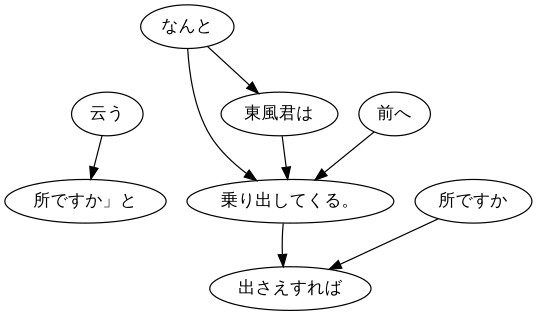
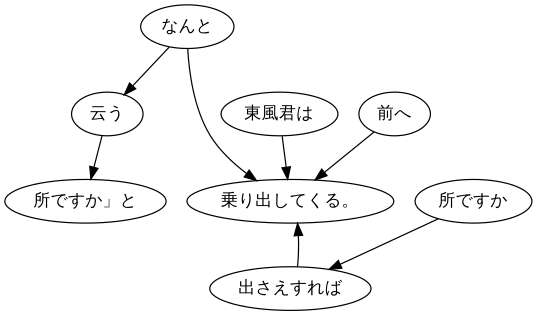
edge "なんと" -> "東風君は": now "なんと" -> "云う"
edge "乗り出してくる。" -> "出さえすれば": reversed
